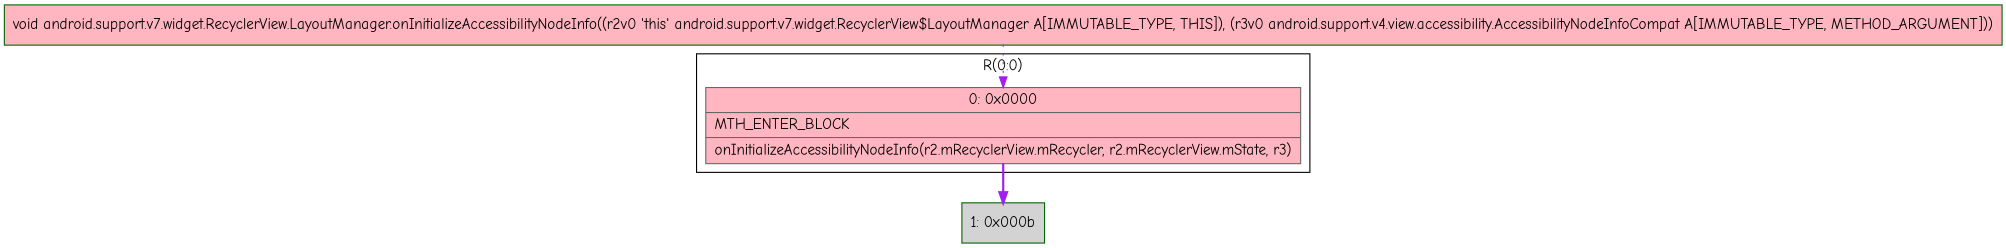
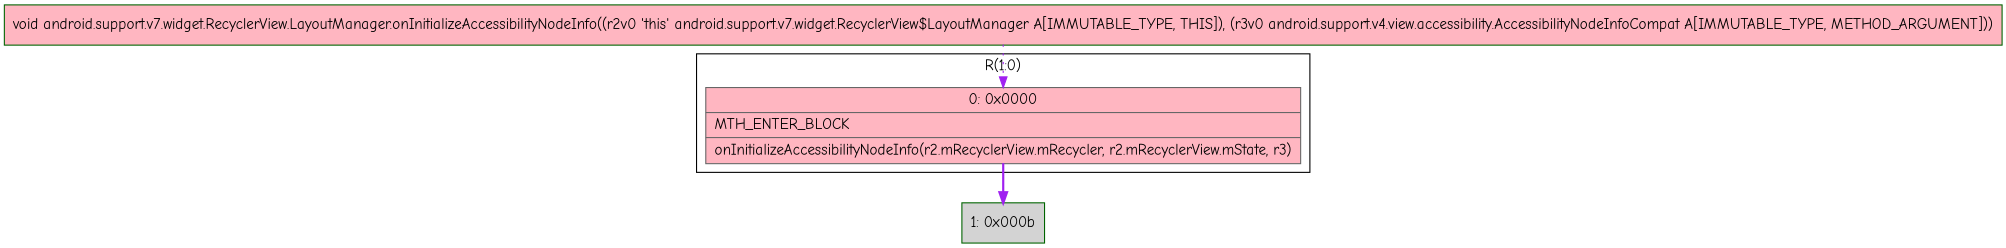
cluster "R(0:0)": label "R(0:0)" -> "R(1:0)"
